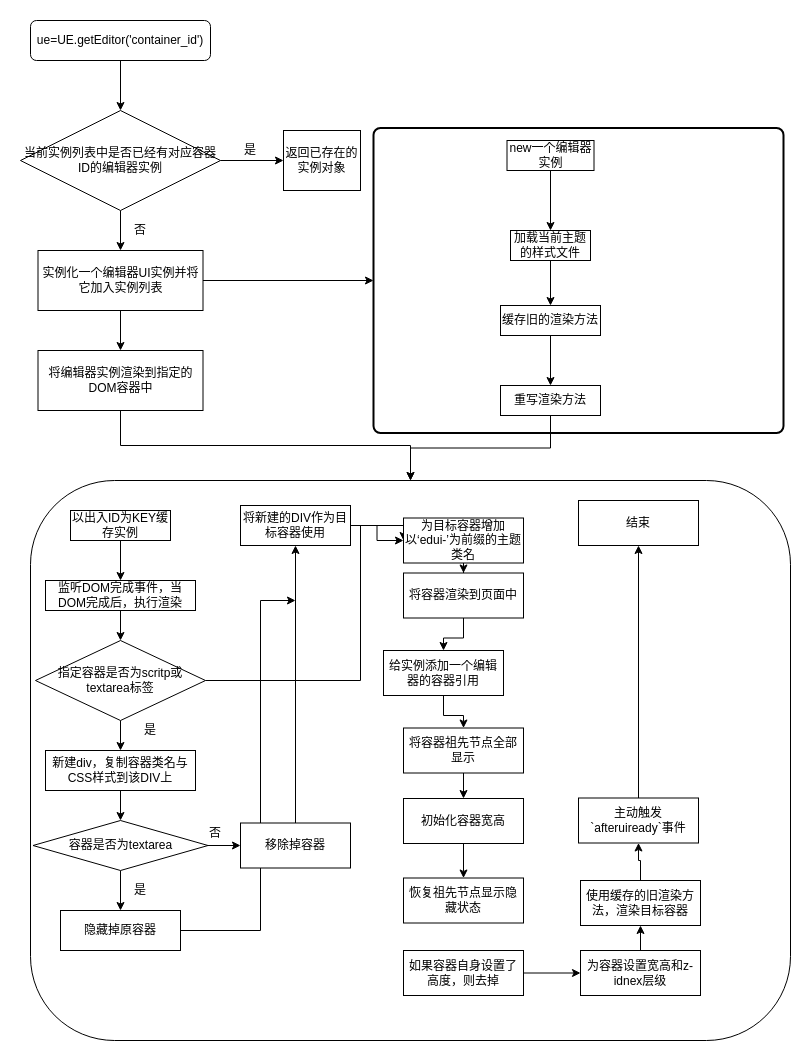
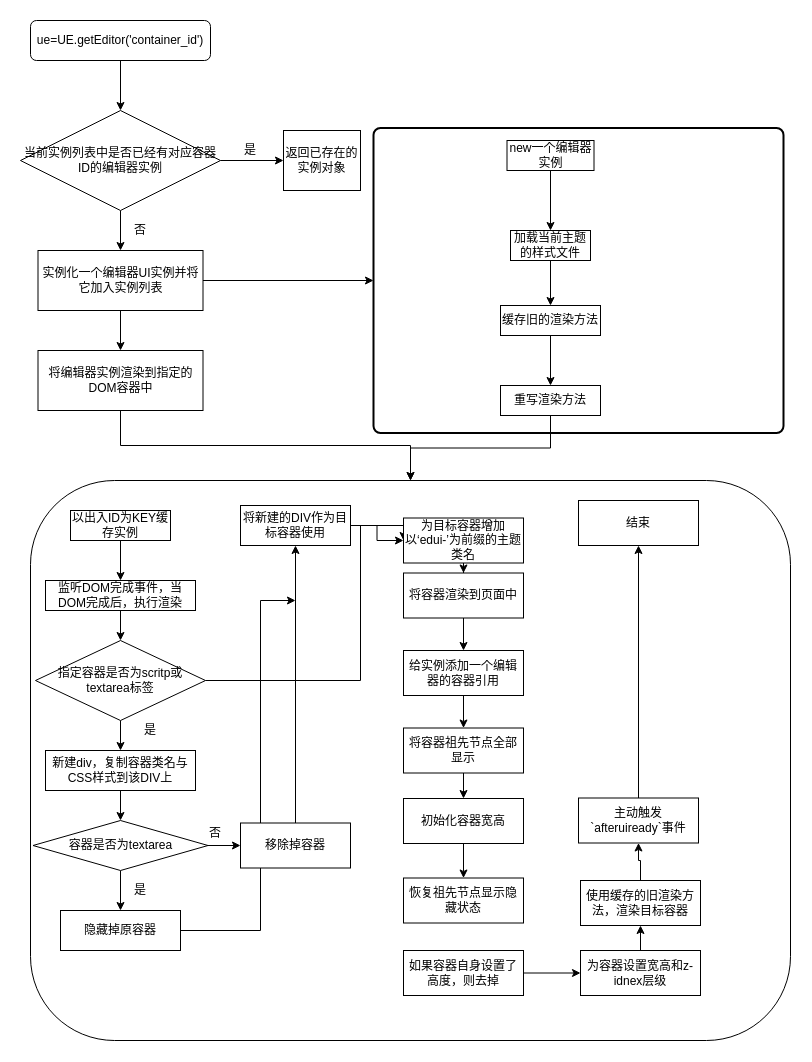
node "给实例添加一个编辑器的容器引用": moved (444, 673) -> (464, 673)
